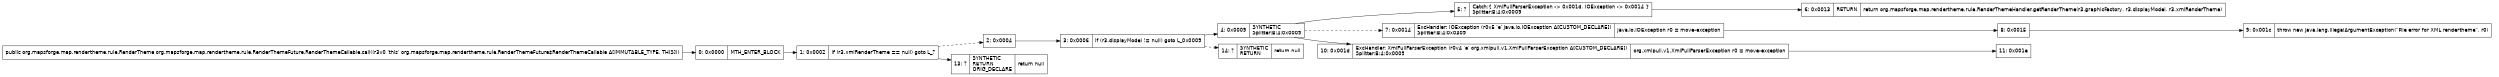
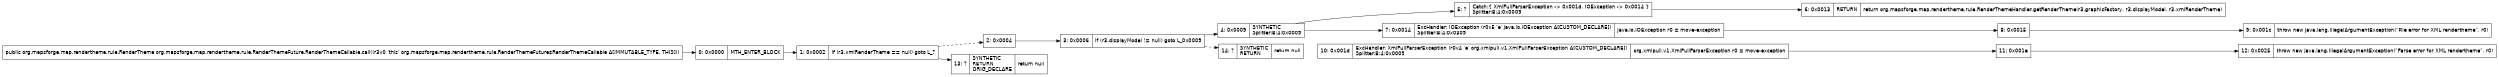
edge "4: 0x0009" -> "7: 0x0014": style dashed -> solid
edge "4: 0x0009" -> "10: 0x001d": removed
node "12: 0x0025": added
